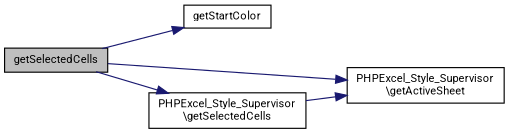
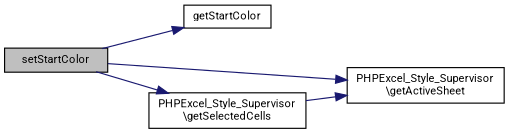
node "getSelectedCells": label "getSelectedCells" -> "setStartColor"
